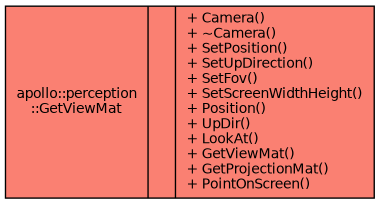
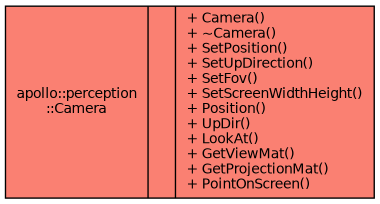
node "apollo::perception": text "::GetViewMat" -> "::Camera"
